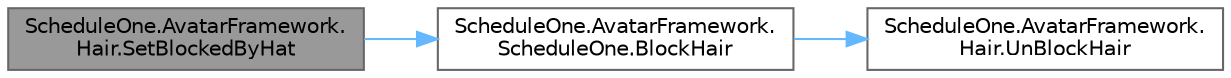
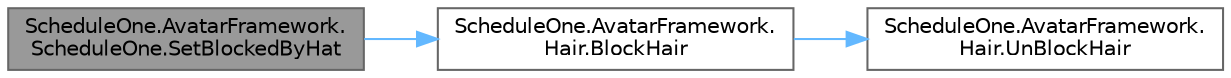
node "ScheduleOne.AvatarFramework. Hair.SetBlockedByHat": label "ScheduleOne.AvatarFramework. Hair.SetBlockedByHat" -> "ScheduleOne.AvatarFramework. ScheduleOne.SetBlockedByHat"
node "ScheduleOne.AvatarFramework. ScheduleOne.BlockHair": label "ScheduleOne.AvatarFramework. ScheduleOne.BlockHair" -> "ScheduleOne.AvatarFramework. Hair.BlockHair"
